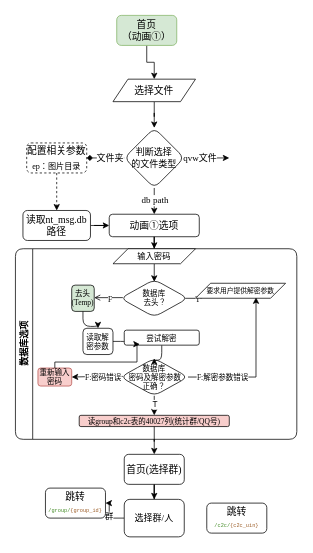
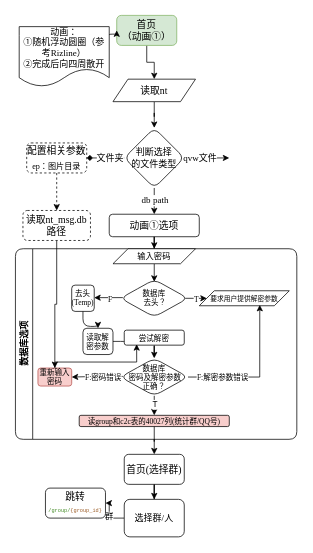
edge "动画： ①随机浮动圆圈（参考Rizline） ②完成后向四周散开" -> "首页 （动画①）": added
node "动画： ①随机浮动圆圈（参考Rizline） ②完成后向四周散开": added
node "选择文件": label "选择文件" -> "读取nt"
node "读取nt_msg.db路径": style solid -> dashed
edge "读取nt_msg.db路径" -> "动画①选项": now "读取nt_msg.db路径" -> "重新输入密码"
node "要求用户提供解密参数": moved (240, 291) -> (244, 298)
node "去头(Temp)": fillcolor #d5e8d4 -> #ffffff
edge "数据库 去头？" -> "去头(Temp)": arrowhead open -> classic
node "尝试解密": size 75x15 -> 60x15
node "跳转 /c2c/{c2c_uin}": removed
